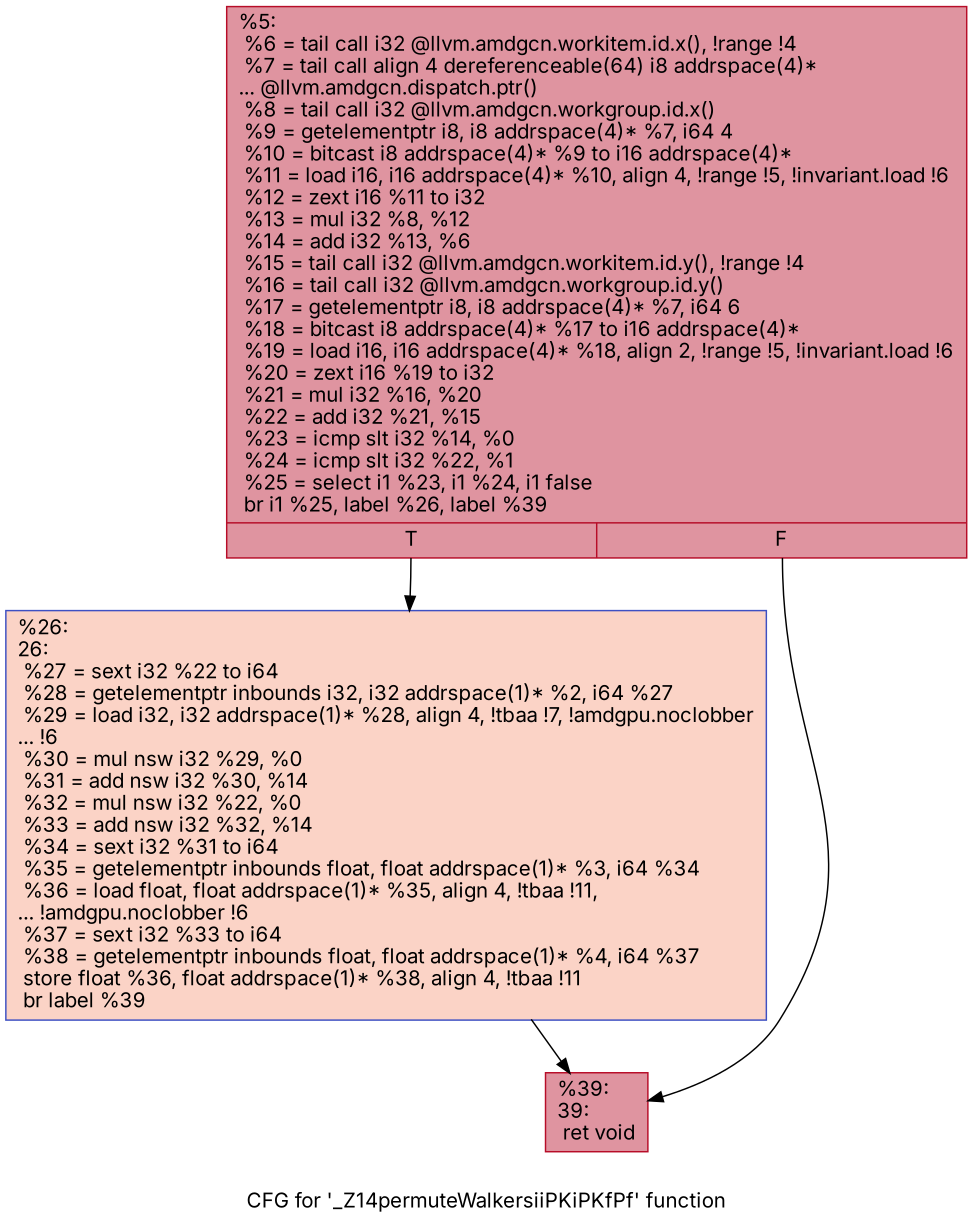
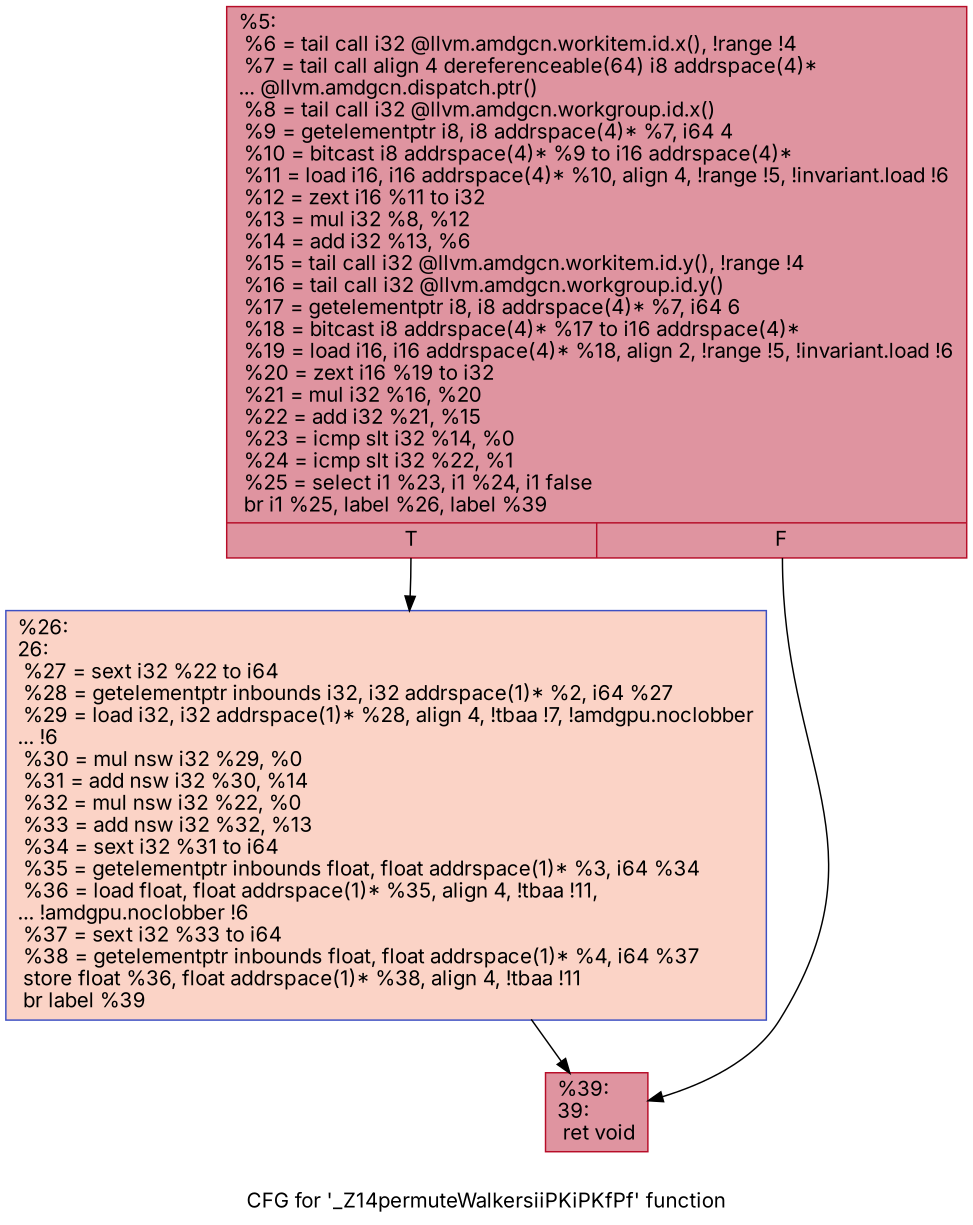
node "%26:": text "%33 = add nsw i32 %32, %14" -> "%33 = add nsw i32 %32, %13"
